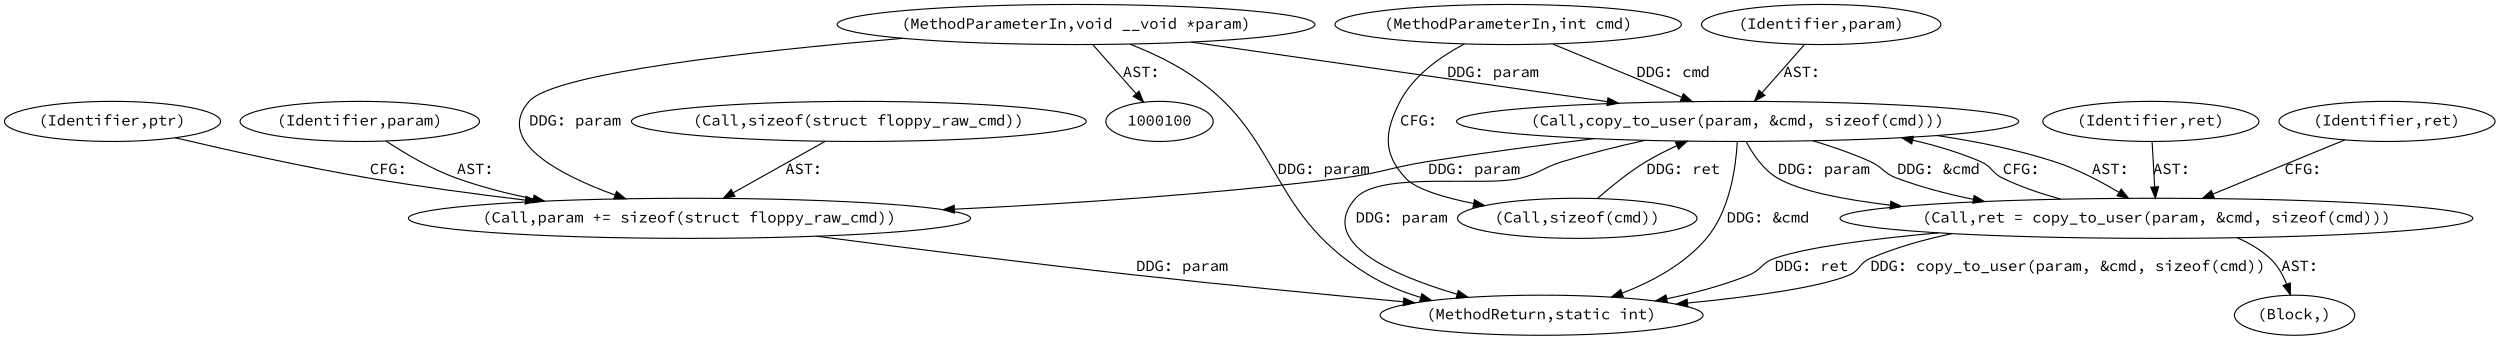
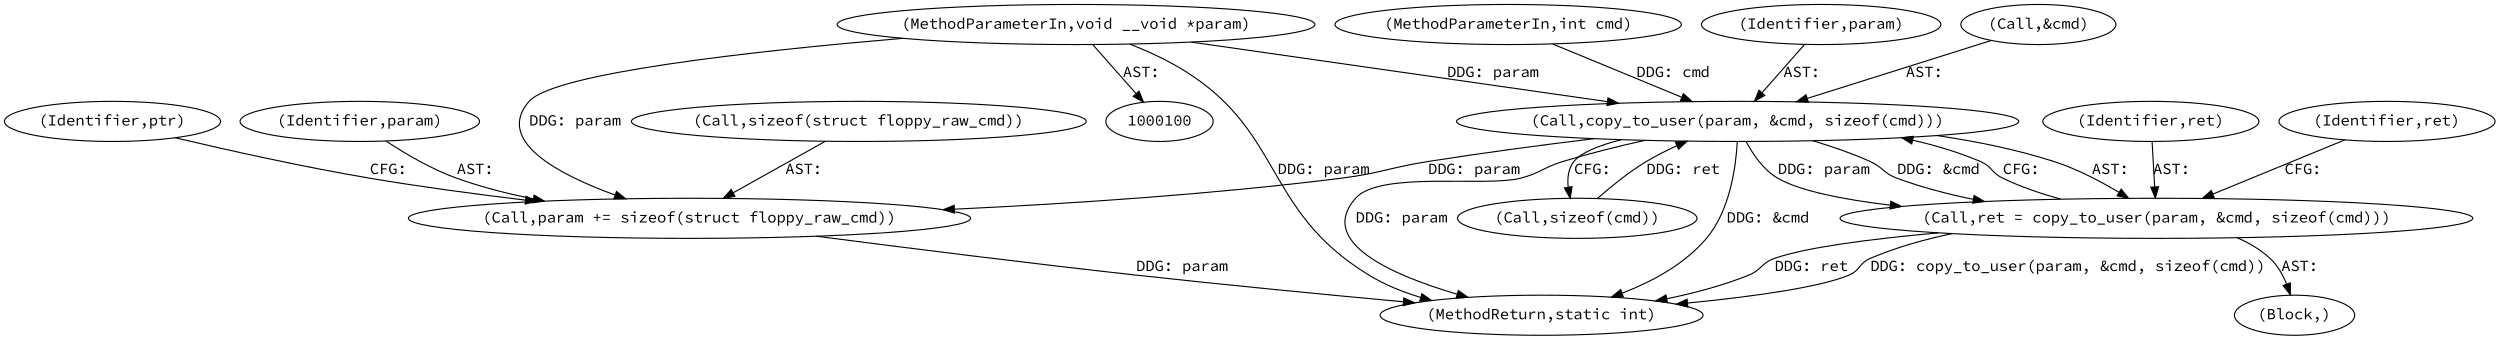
node "(Call,&cmd)": added
edge "(MethodParameterIn,int cmd)" -> "(Call,sizeof(cmd))": now "(Call,copy_to_user(param, &cmd, sizeof(cmd)))" -> "(Call,sizeof(cmd))"
